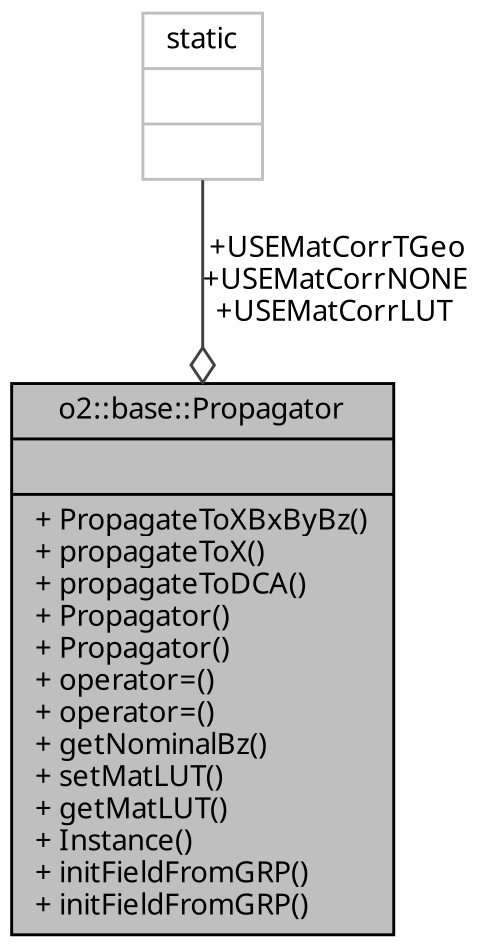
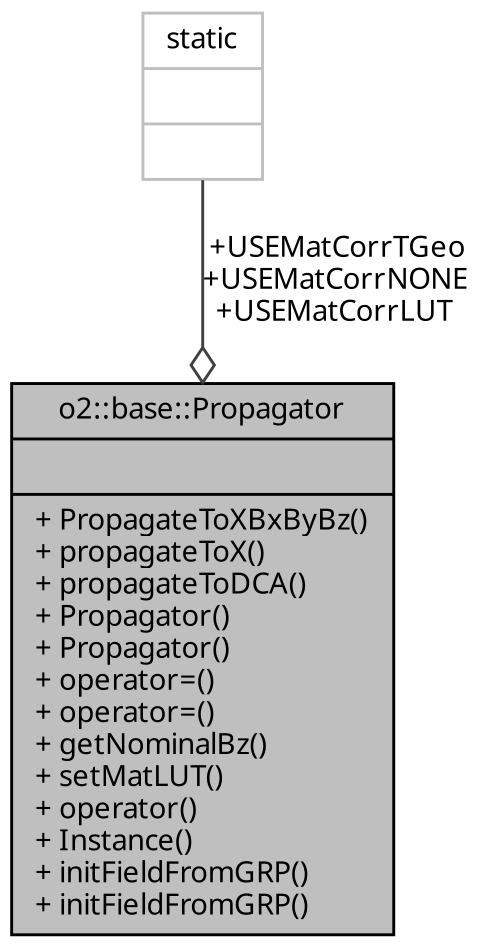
node "o2::base::Propagator": text "+ getMatLUT()" -> "+ operator()"
